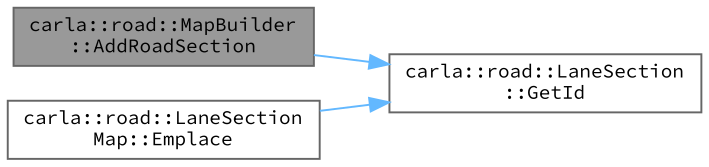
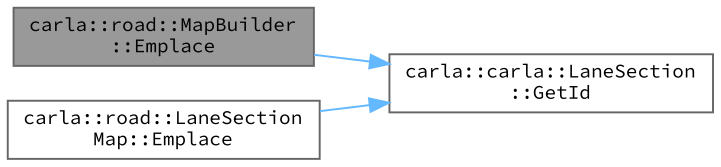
node "carla::road::MapBuilder ::AddRoadSection": label "carla::road::MapBuilder ::AddRoadSection" -> "carla::road::MapBuilder ::Emplace"
node "carla::road::LaneSection ::GetId": label "carla::road::LaneSection ::GetId" -> "carla::carla::LaneSection ::GetId"
